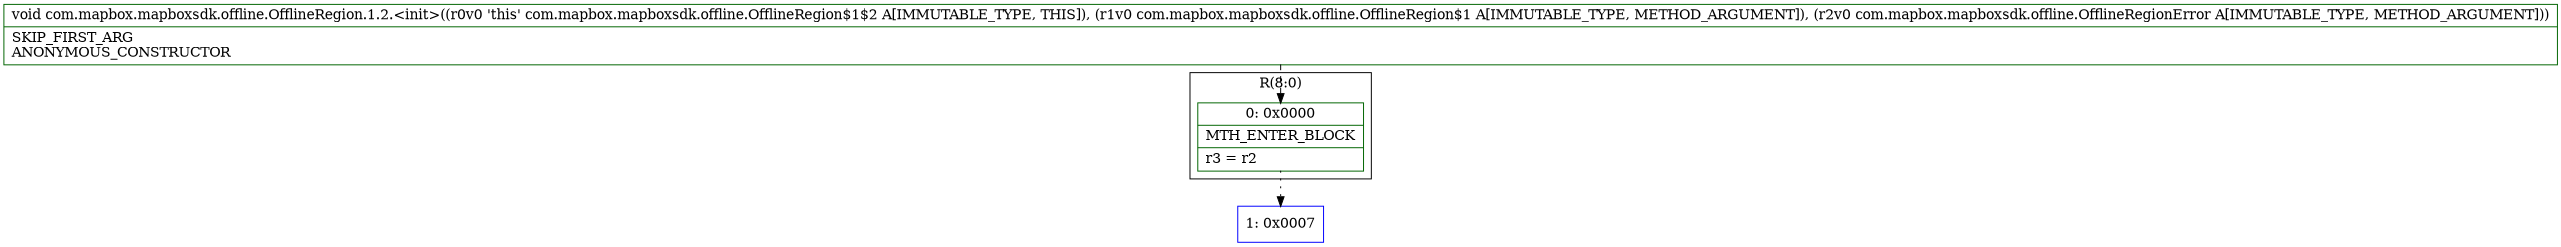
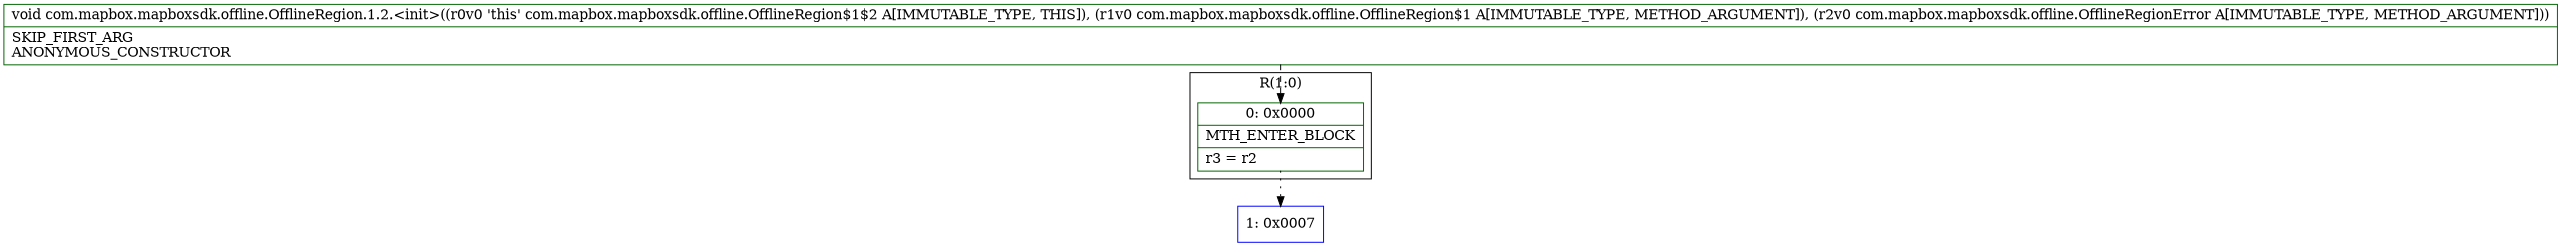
cluster "R(8:0)": label "R(8:0)" -> "R(1:0)"
